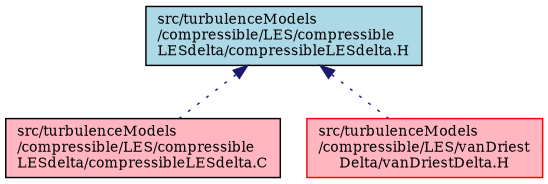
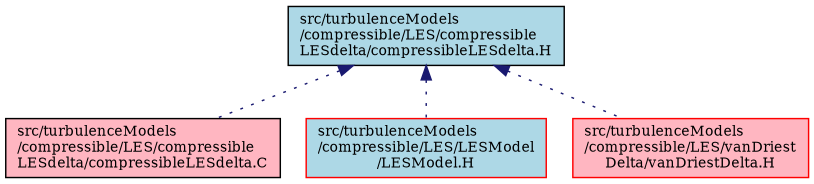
node "src/turbulenceModels /compressible/LES/LESModel /LESModel.H": added
